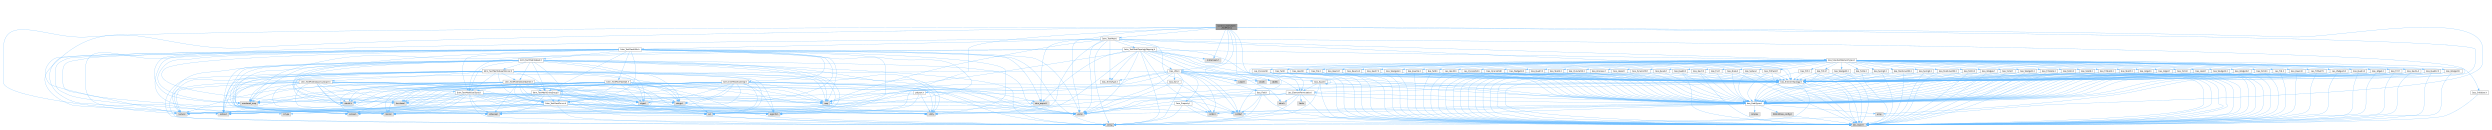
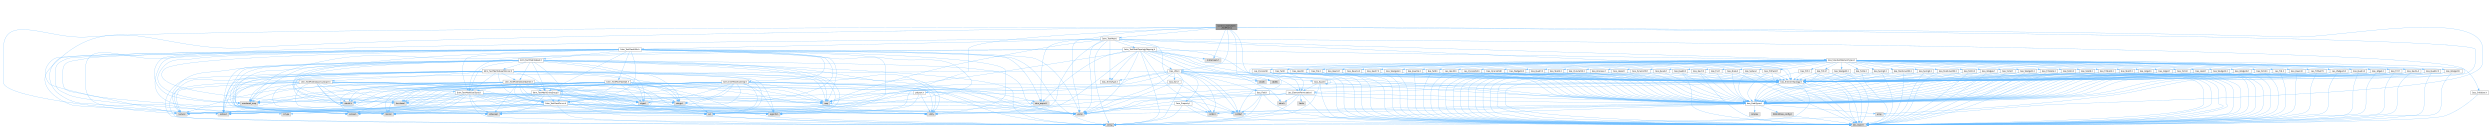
node "cassert": removed
